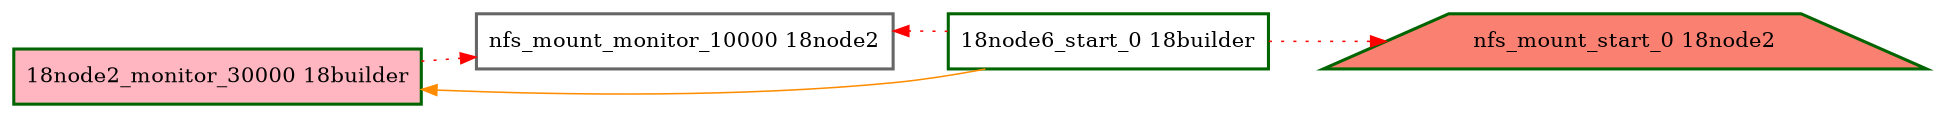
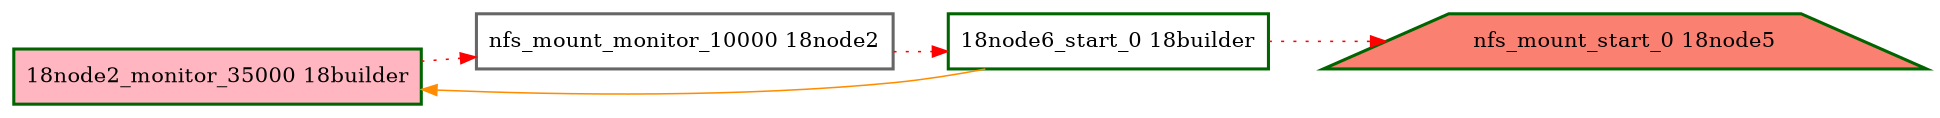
edge "18node6_start_0 18builder" -> "nfs_mount_monitor_10000 18node2": reversed
node "nfs_mount_start_0 18node2": label "nfs_mount_start_0 18node2" -> "nfs_mount_start_0 18node5"
node "18node2_monitor_30000 18builder": label "18node2_monitor_30000 18builder" -> "18node2_monitor_35000 18builder"
